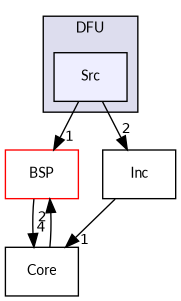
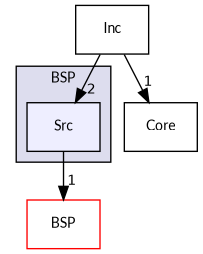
cluster "DFU": label "DFU" -> "BSP"
edge "Src" -> "Inc": reversed
edge "BSP" -> "Core": removed
edge "Core" -> "BSP": removed
